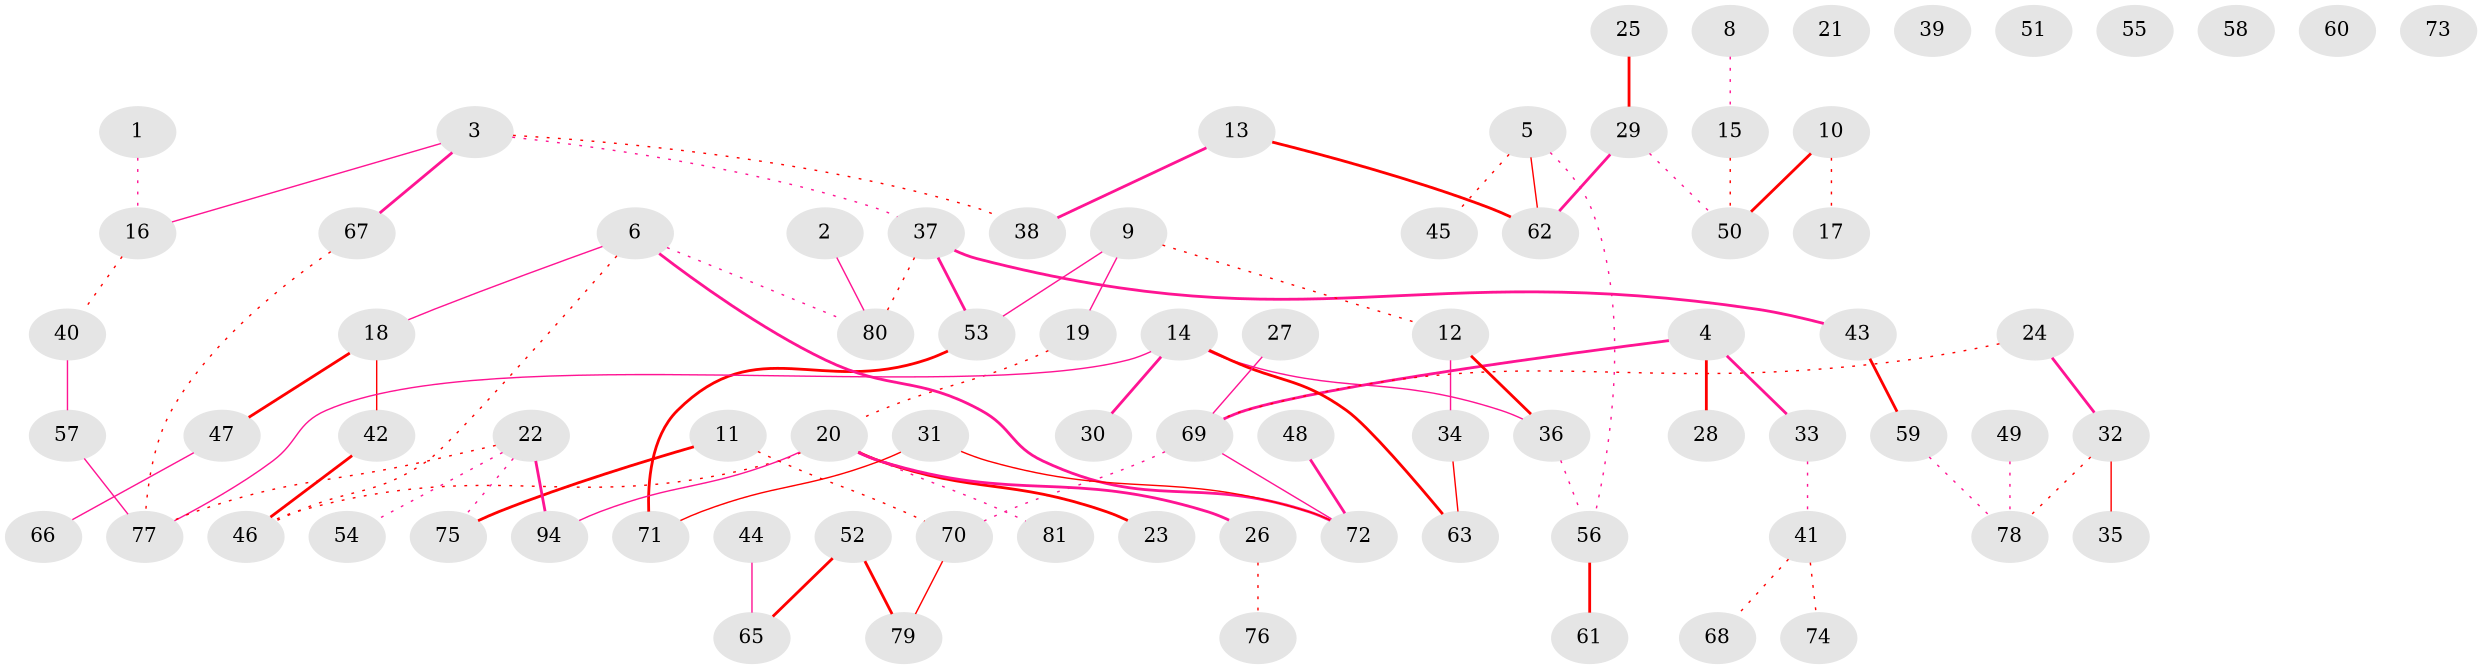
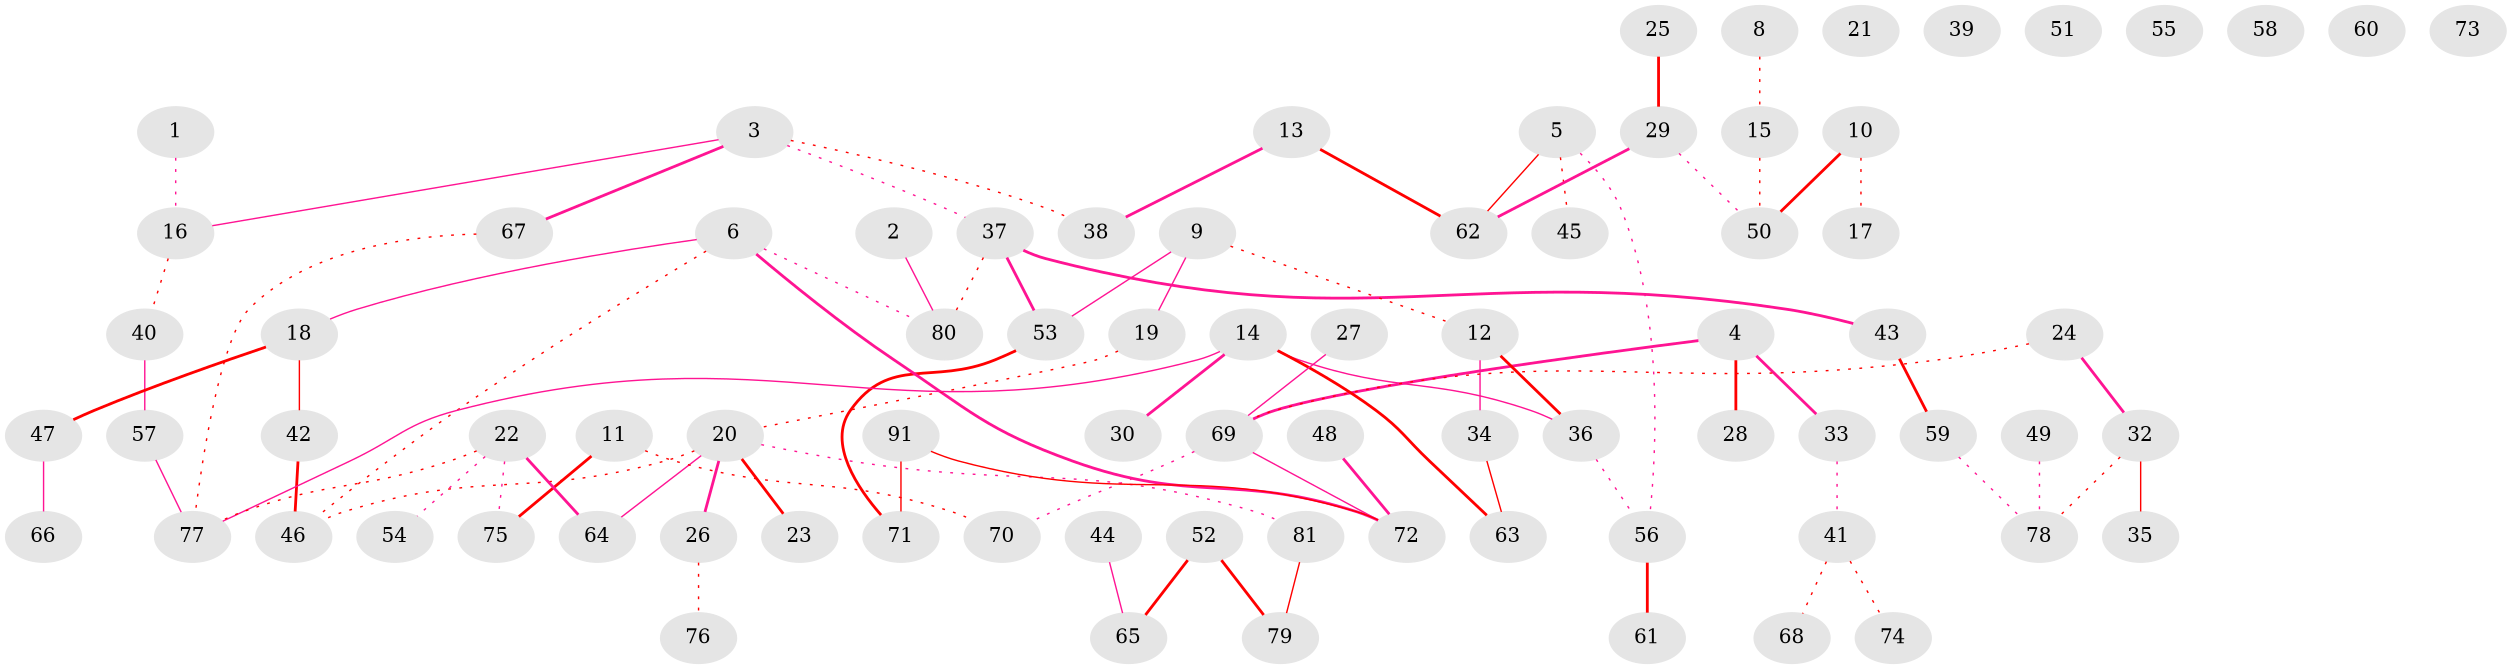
edge "8" -- "15": color deeppink -> red
node "31": label "31" -> "91"
node "94": label "94" -> "64"
edge "70" -- "79": now "81" -- "79"
